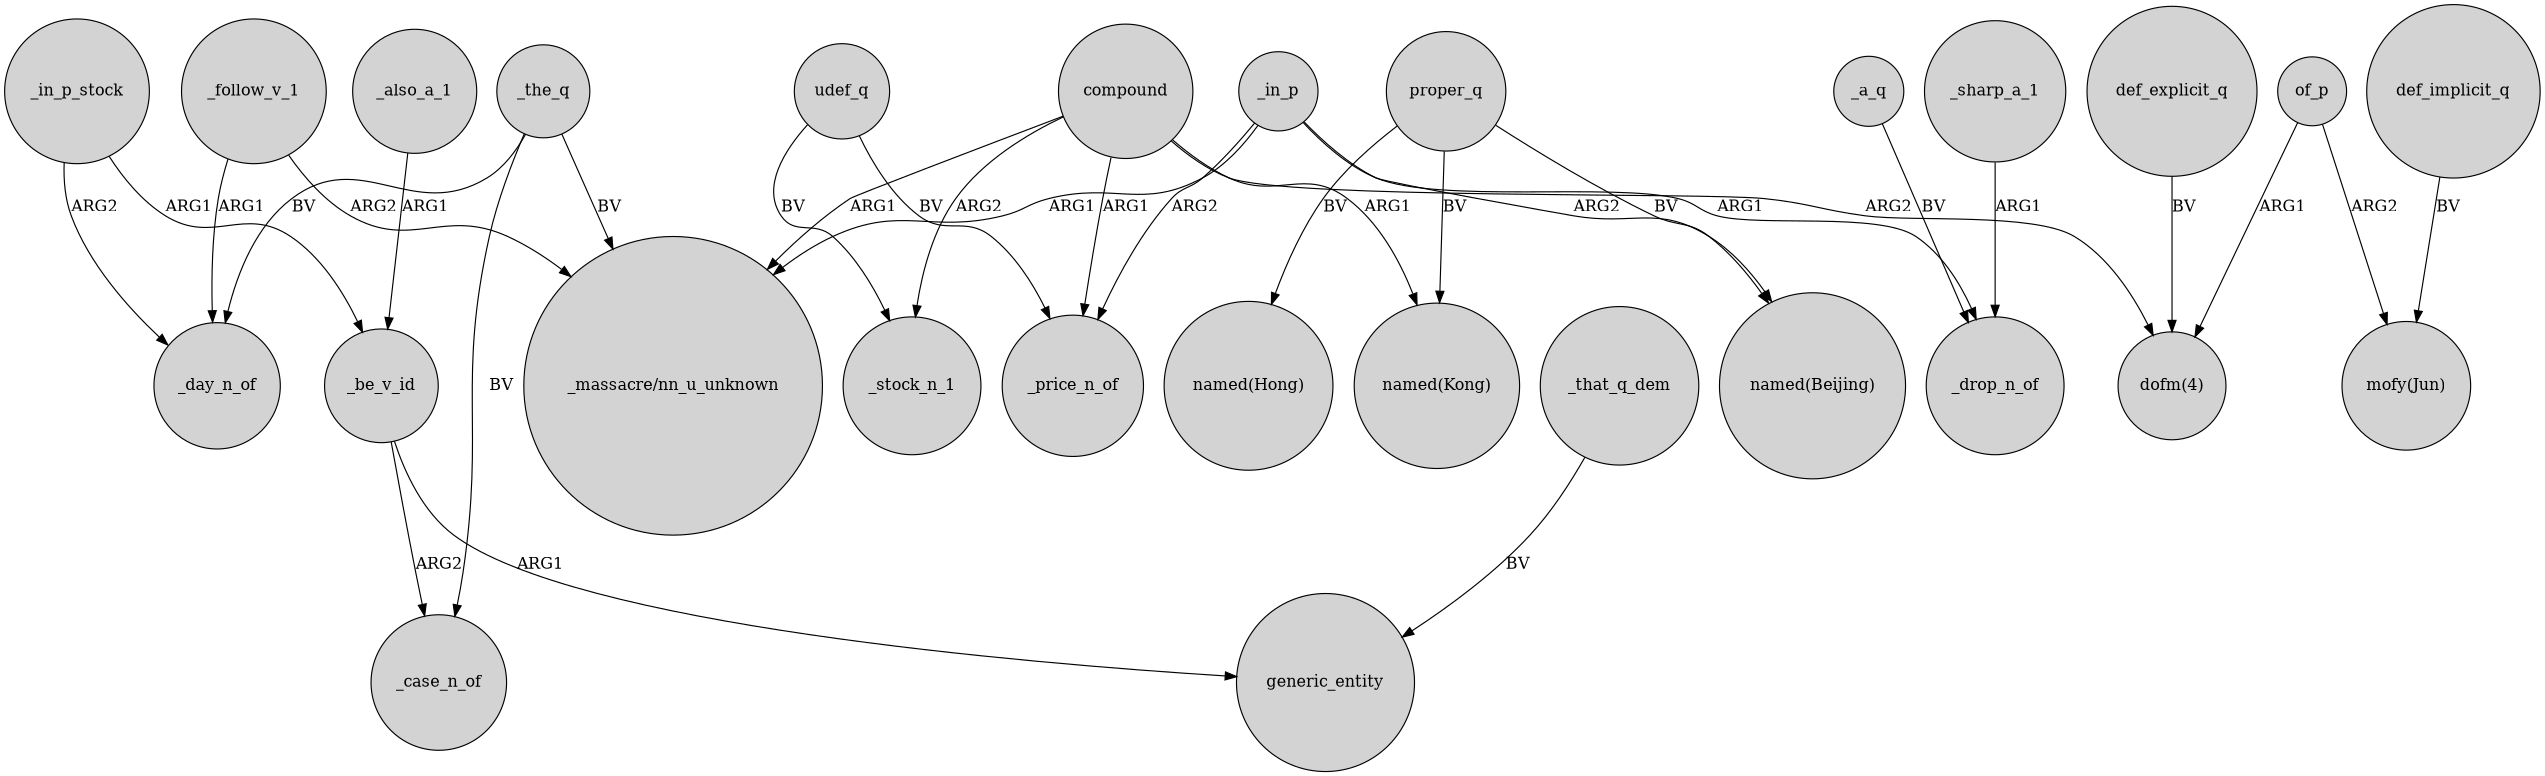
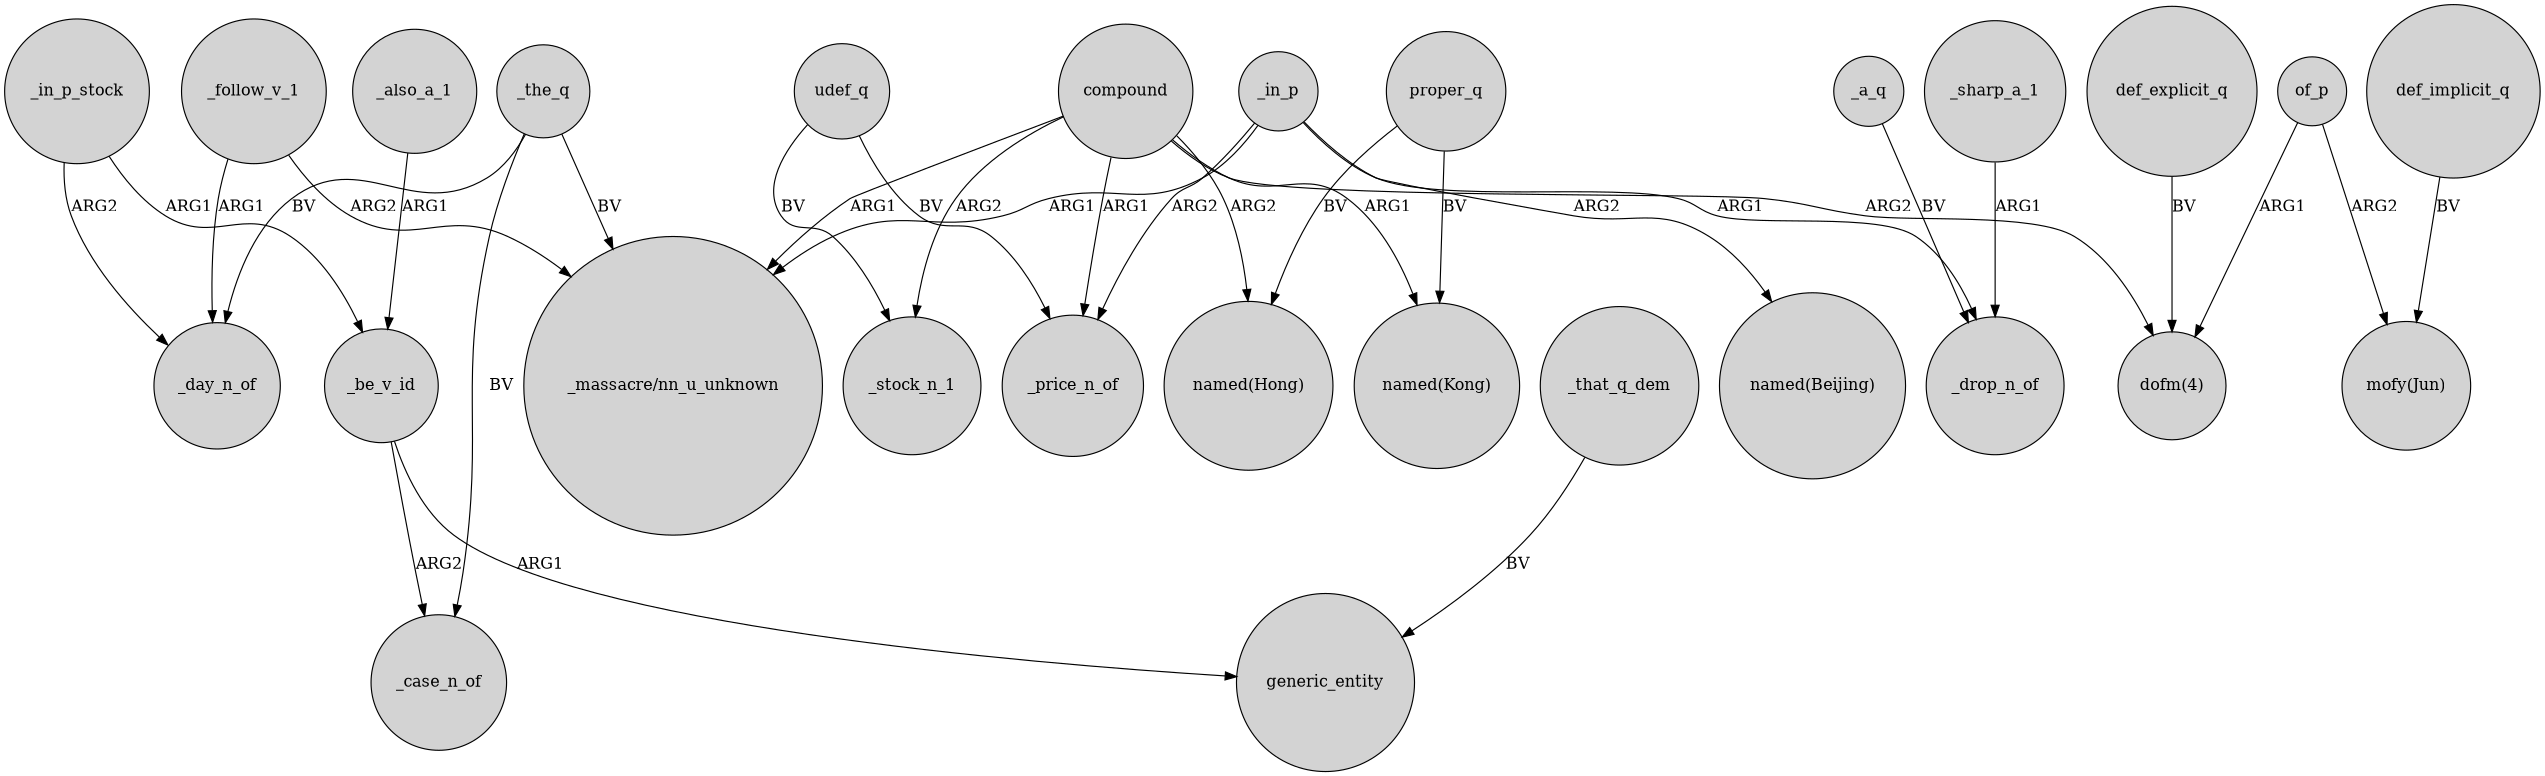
edge "compound" -> "named(Hong)": added, label "ARG2"
edge "proper_q" -> "named(Beijing)": removed, label "BV"
